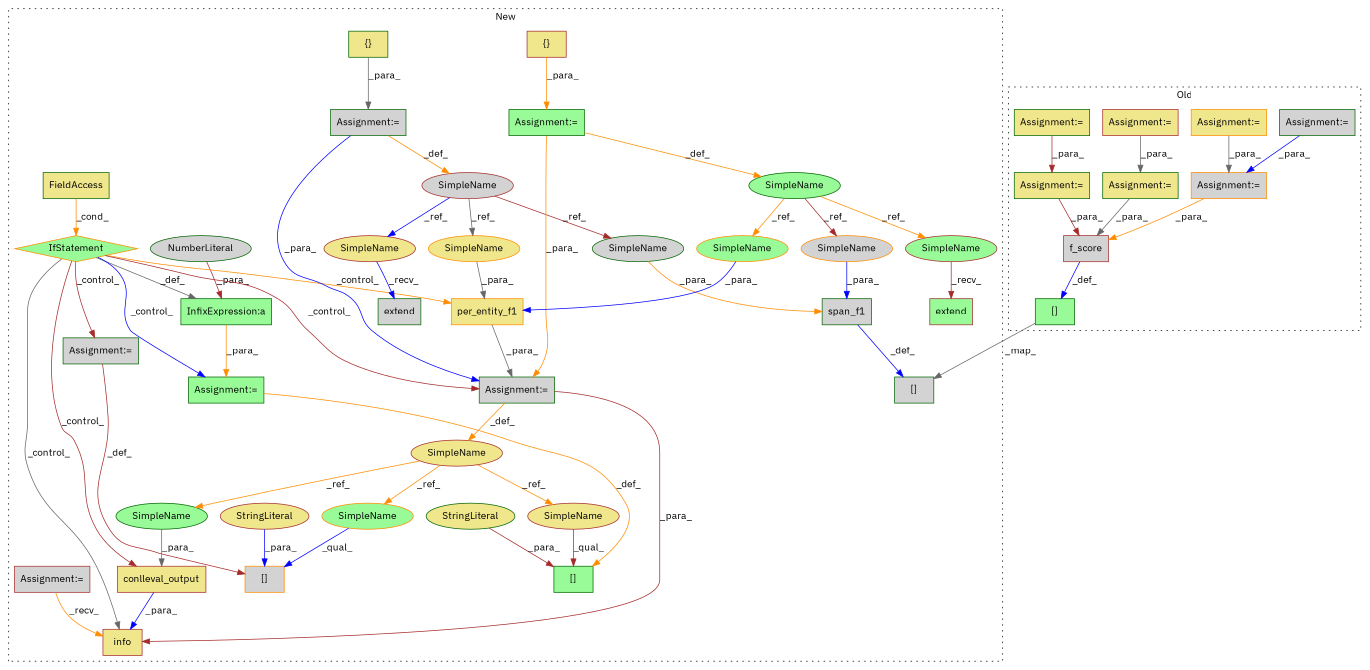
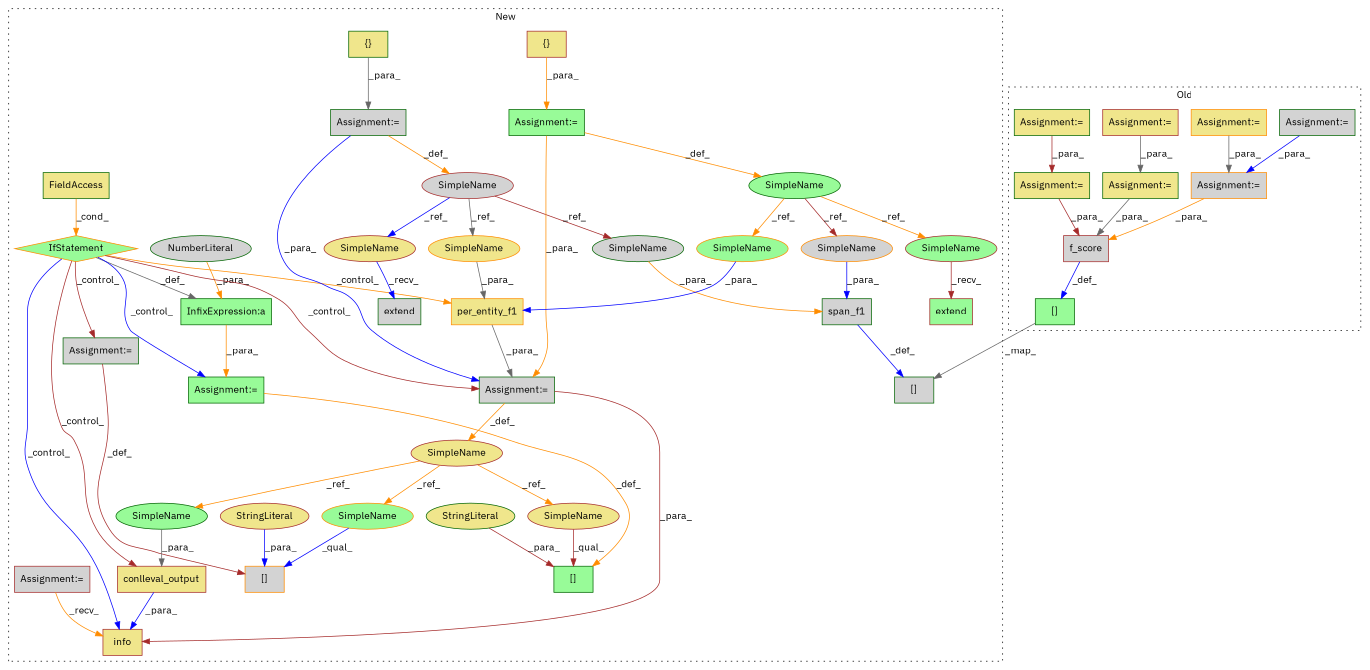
edge "NumberLiteral" -> "InfixExpression:a": color brown -> darkorange
edge "IfStatement" -> "info": color gray40 -> blue
